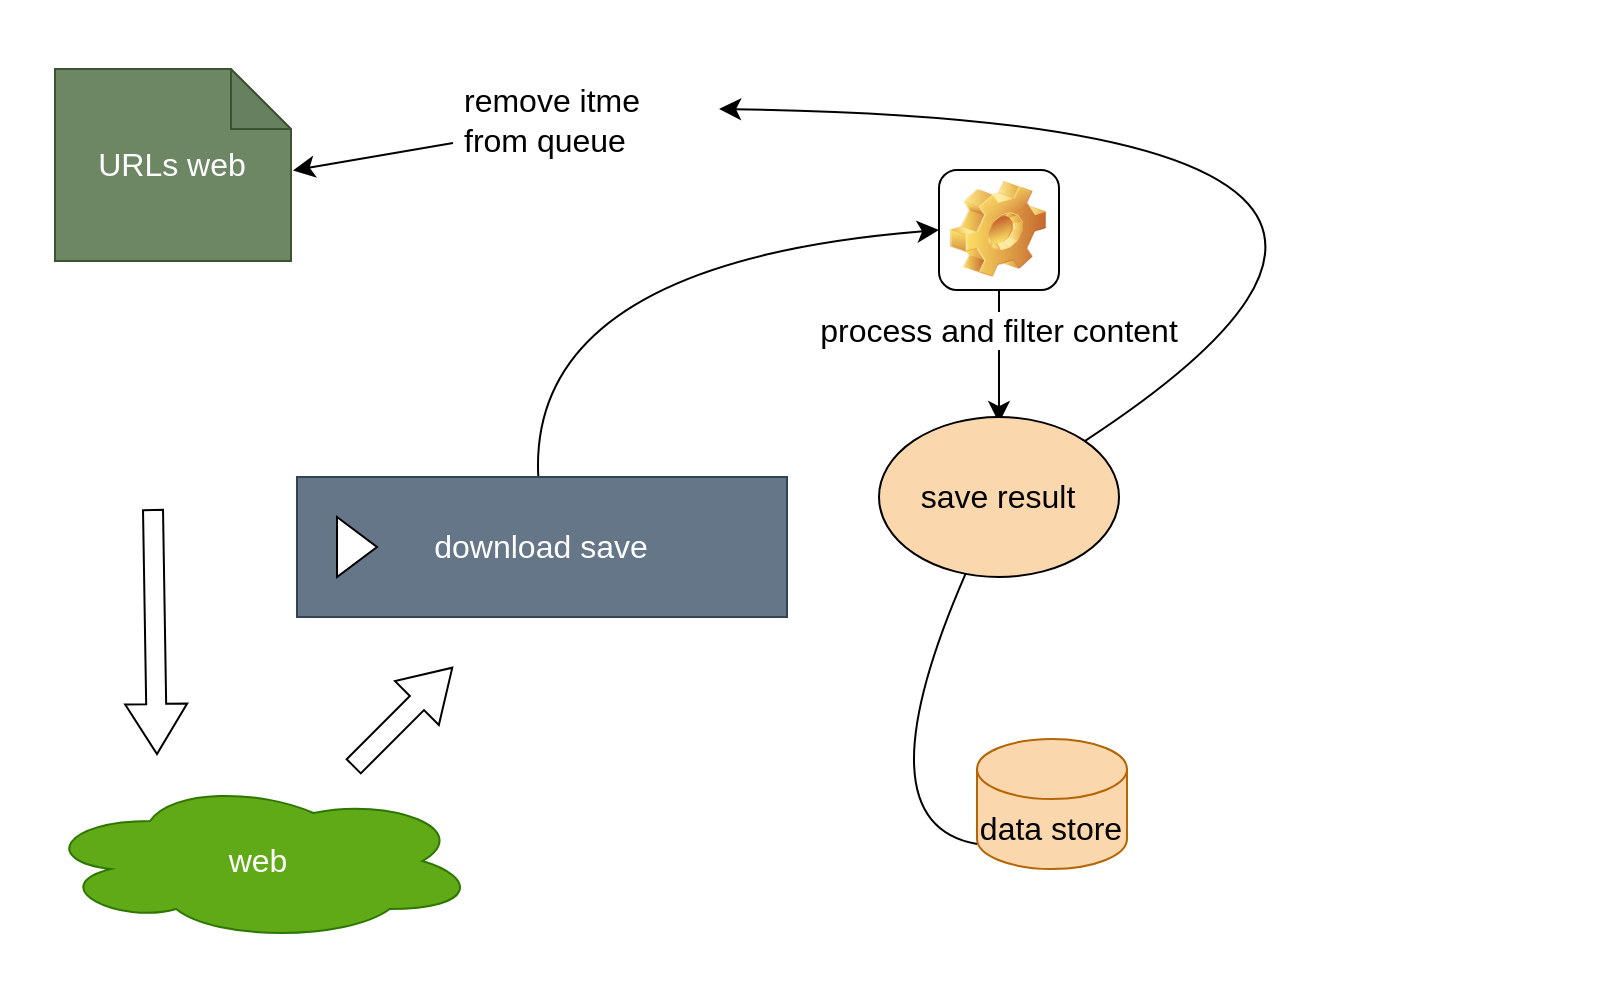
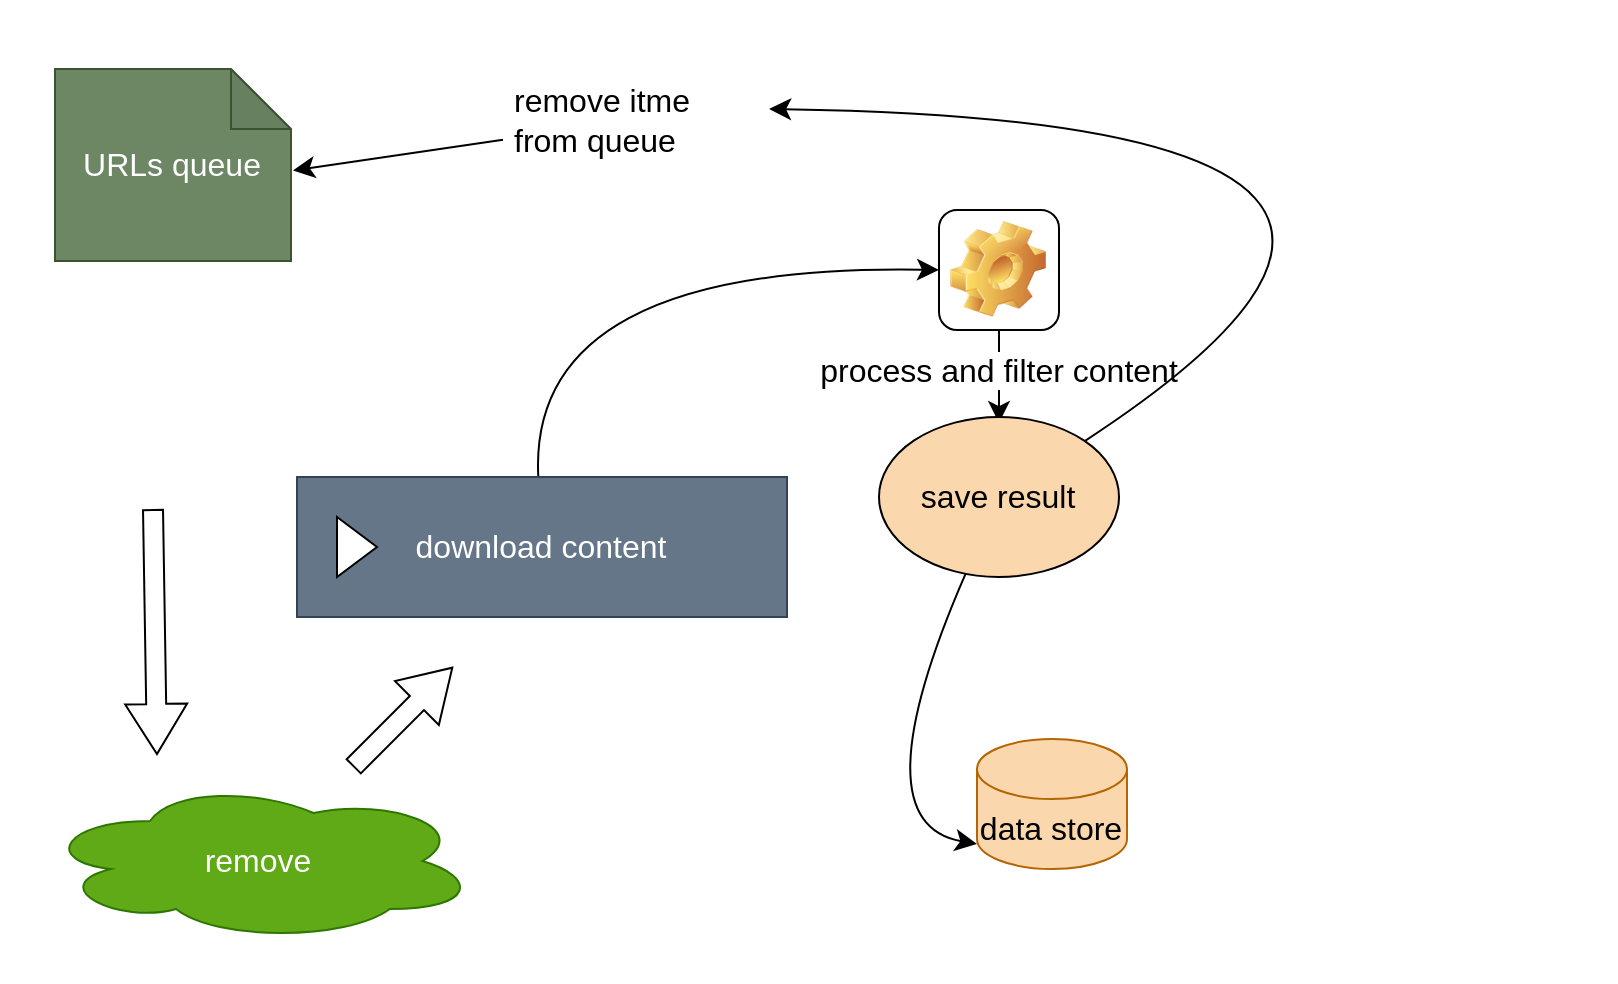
node "remove itme from queue": moved (587, 120) -> (637, 120)
node "URLs web": label "URLs web" -> "URLs queue"
node "process and filter content": moved (999, 230) -> (999, 270)
node "download save": label "download save" -> "download content"
edge "save result" -- "data store": arrowhead none -> classic
node "web": label "web" -> "remove"
